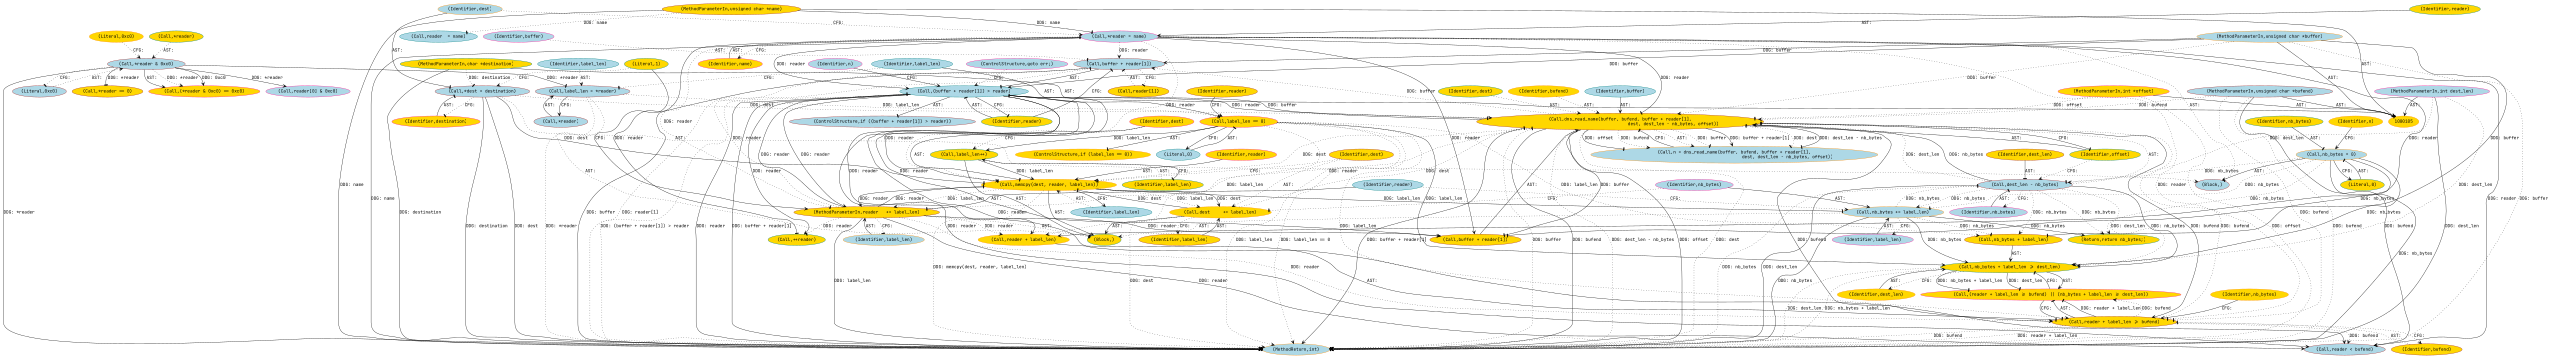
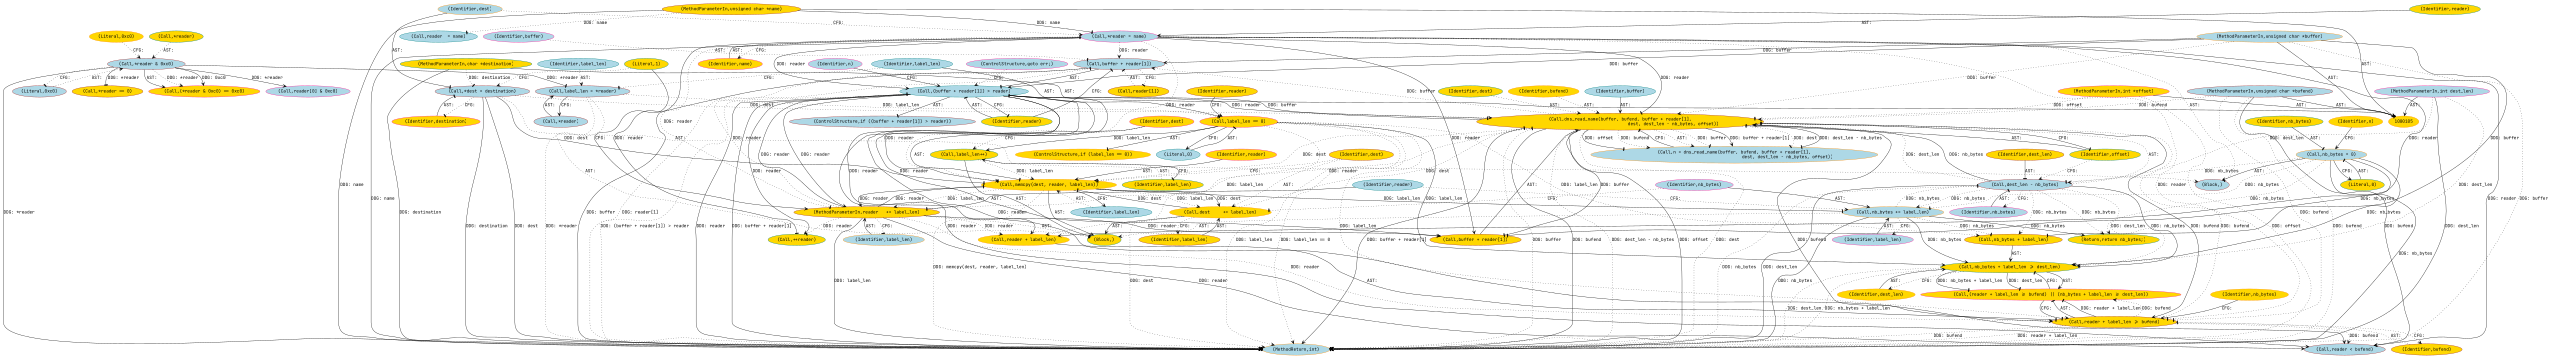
edge "(Call,label_len++)" -> "(Call,memcpy(dest, reader, label_len))": style solid -> dotted
